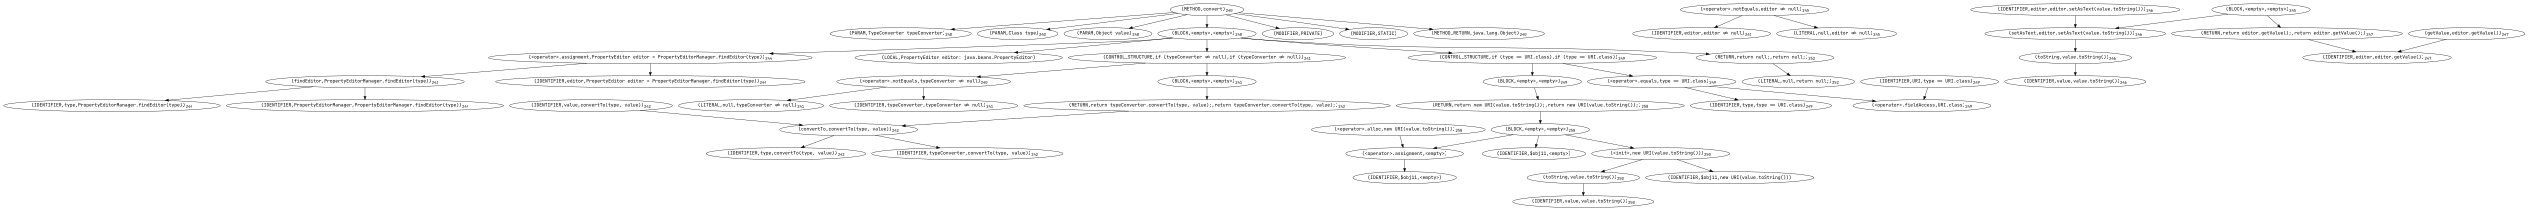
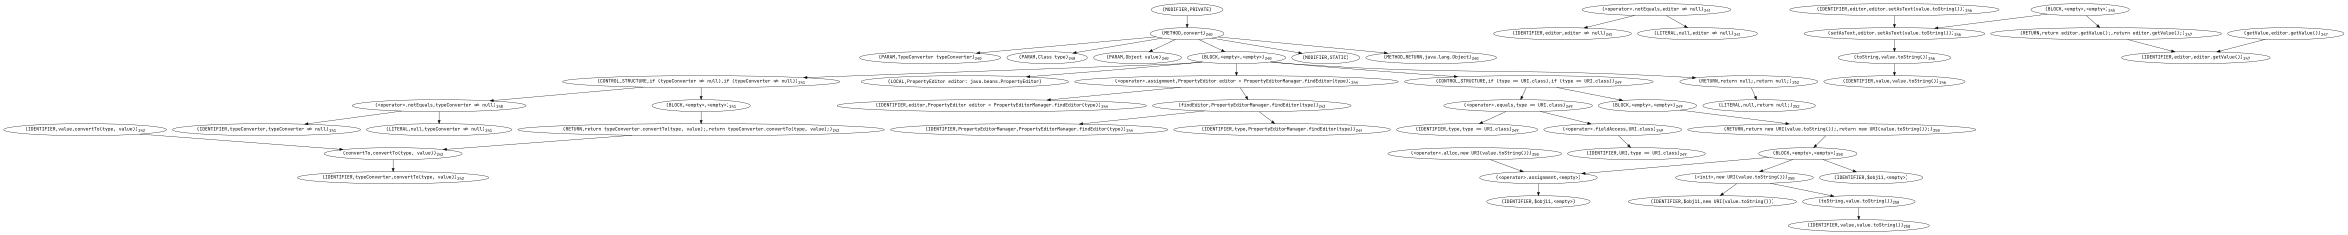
edge "(METHOD,convert)" -> "(MODIFIER,PRIVATE)": reversed
edge "(IDENTIFIER,URI,type == URI.class)" -> "(<operator>.fieldAccess,URI.class)": reversed
node "(IDENTIFIER,type,convertTo(type, value))": removed
